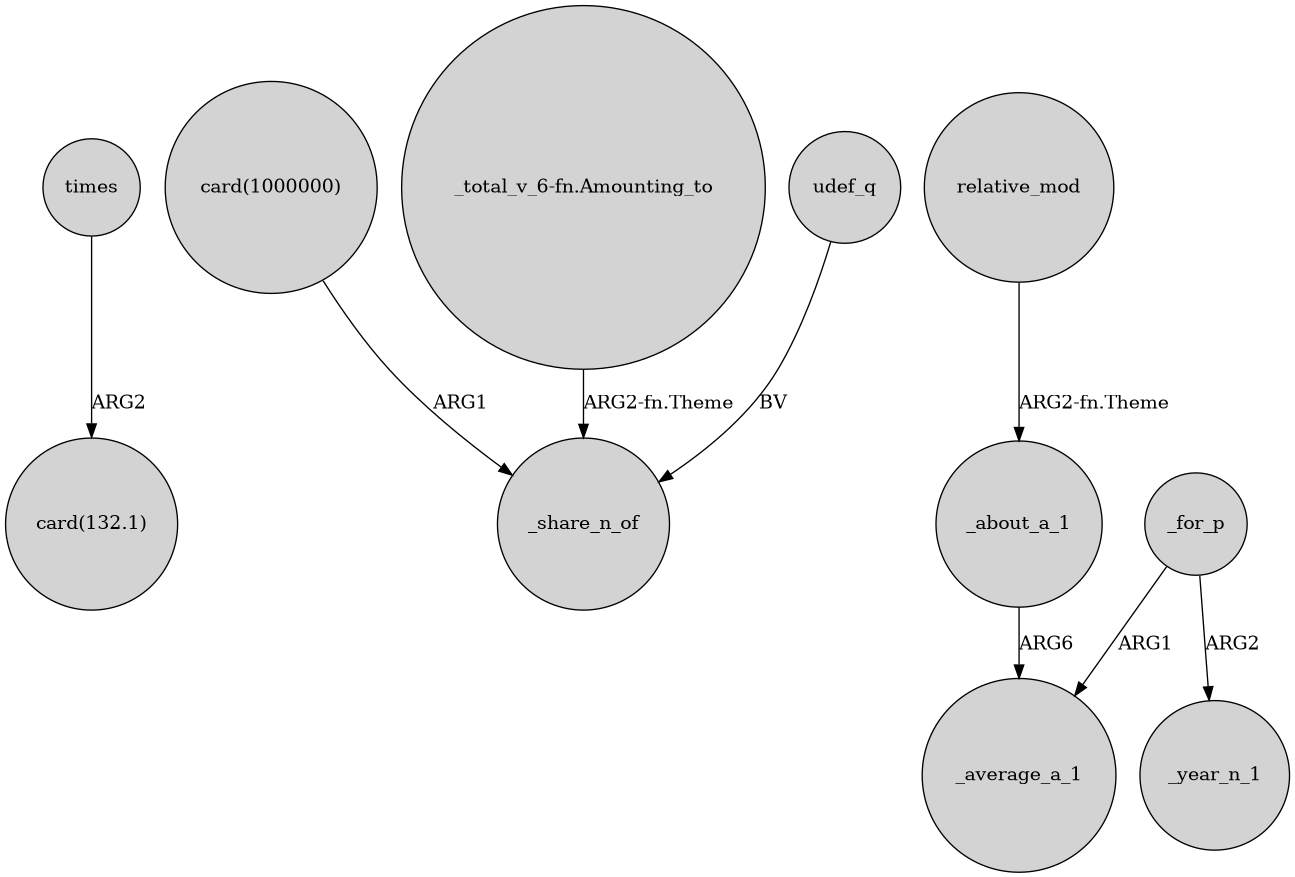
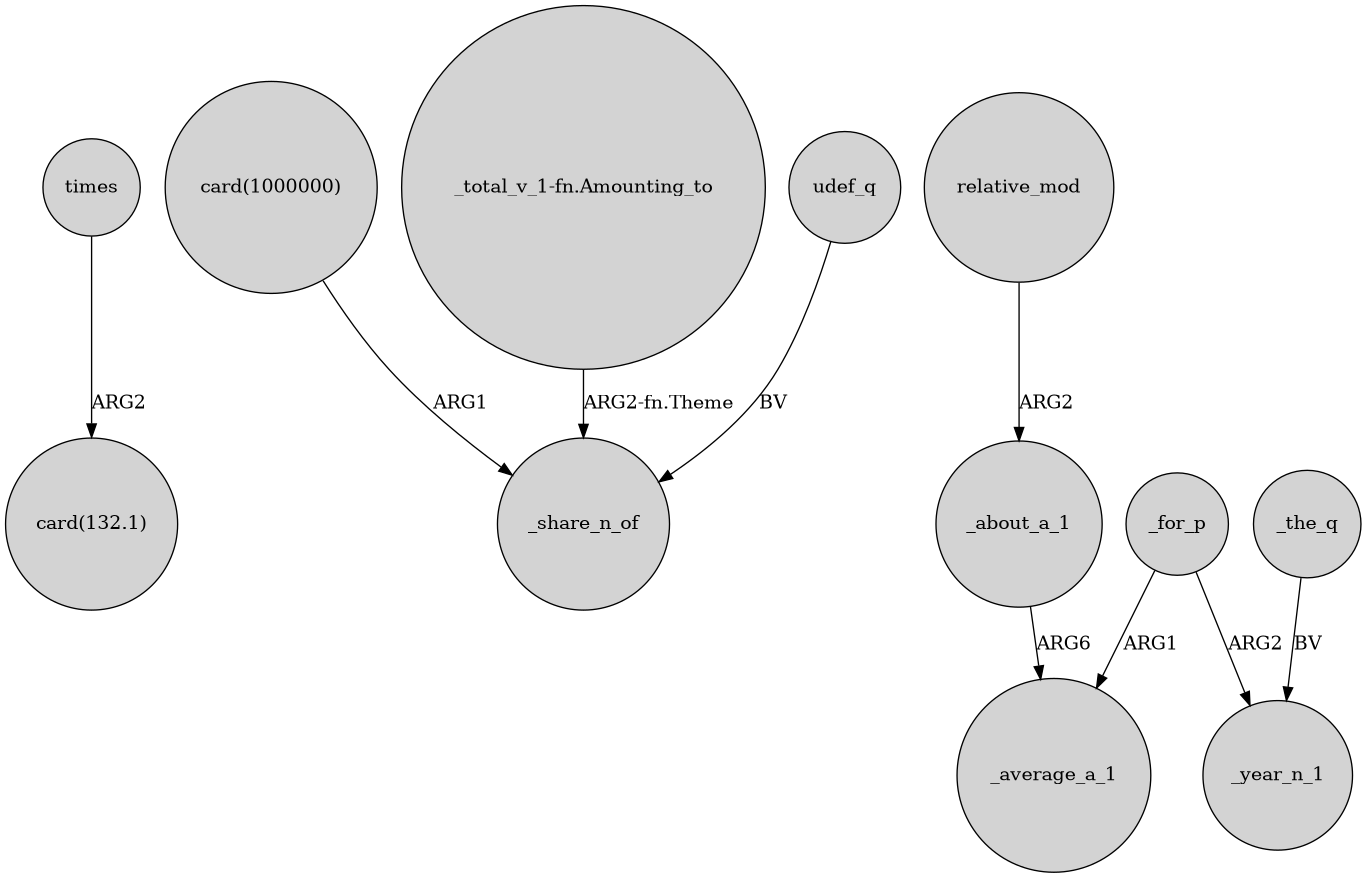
node "_total_v_6-fn.Amounting_to": label "_total_v_6-fn.Amounting_to" -> "_total_v_1-fn.Amounting_to"
edge "relative_mod" -> "_about_a_1": label "ARG2-fn.Theme" -> "ARG2"
node "_the_q": added
